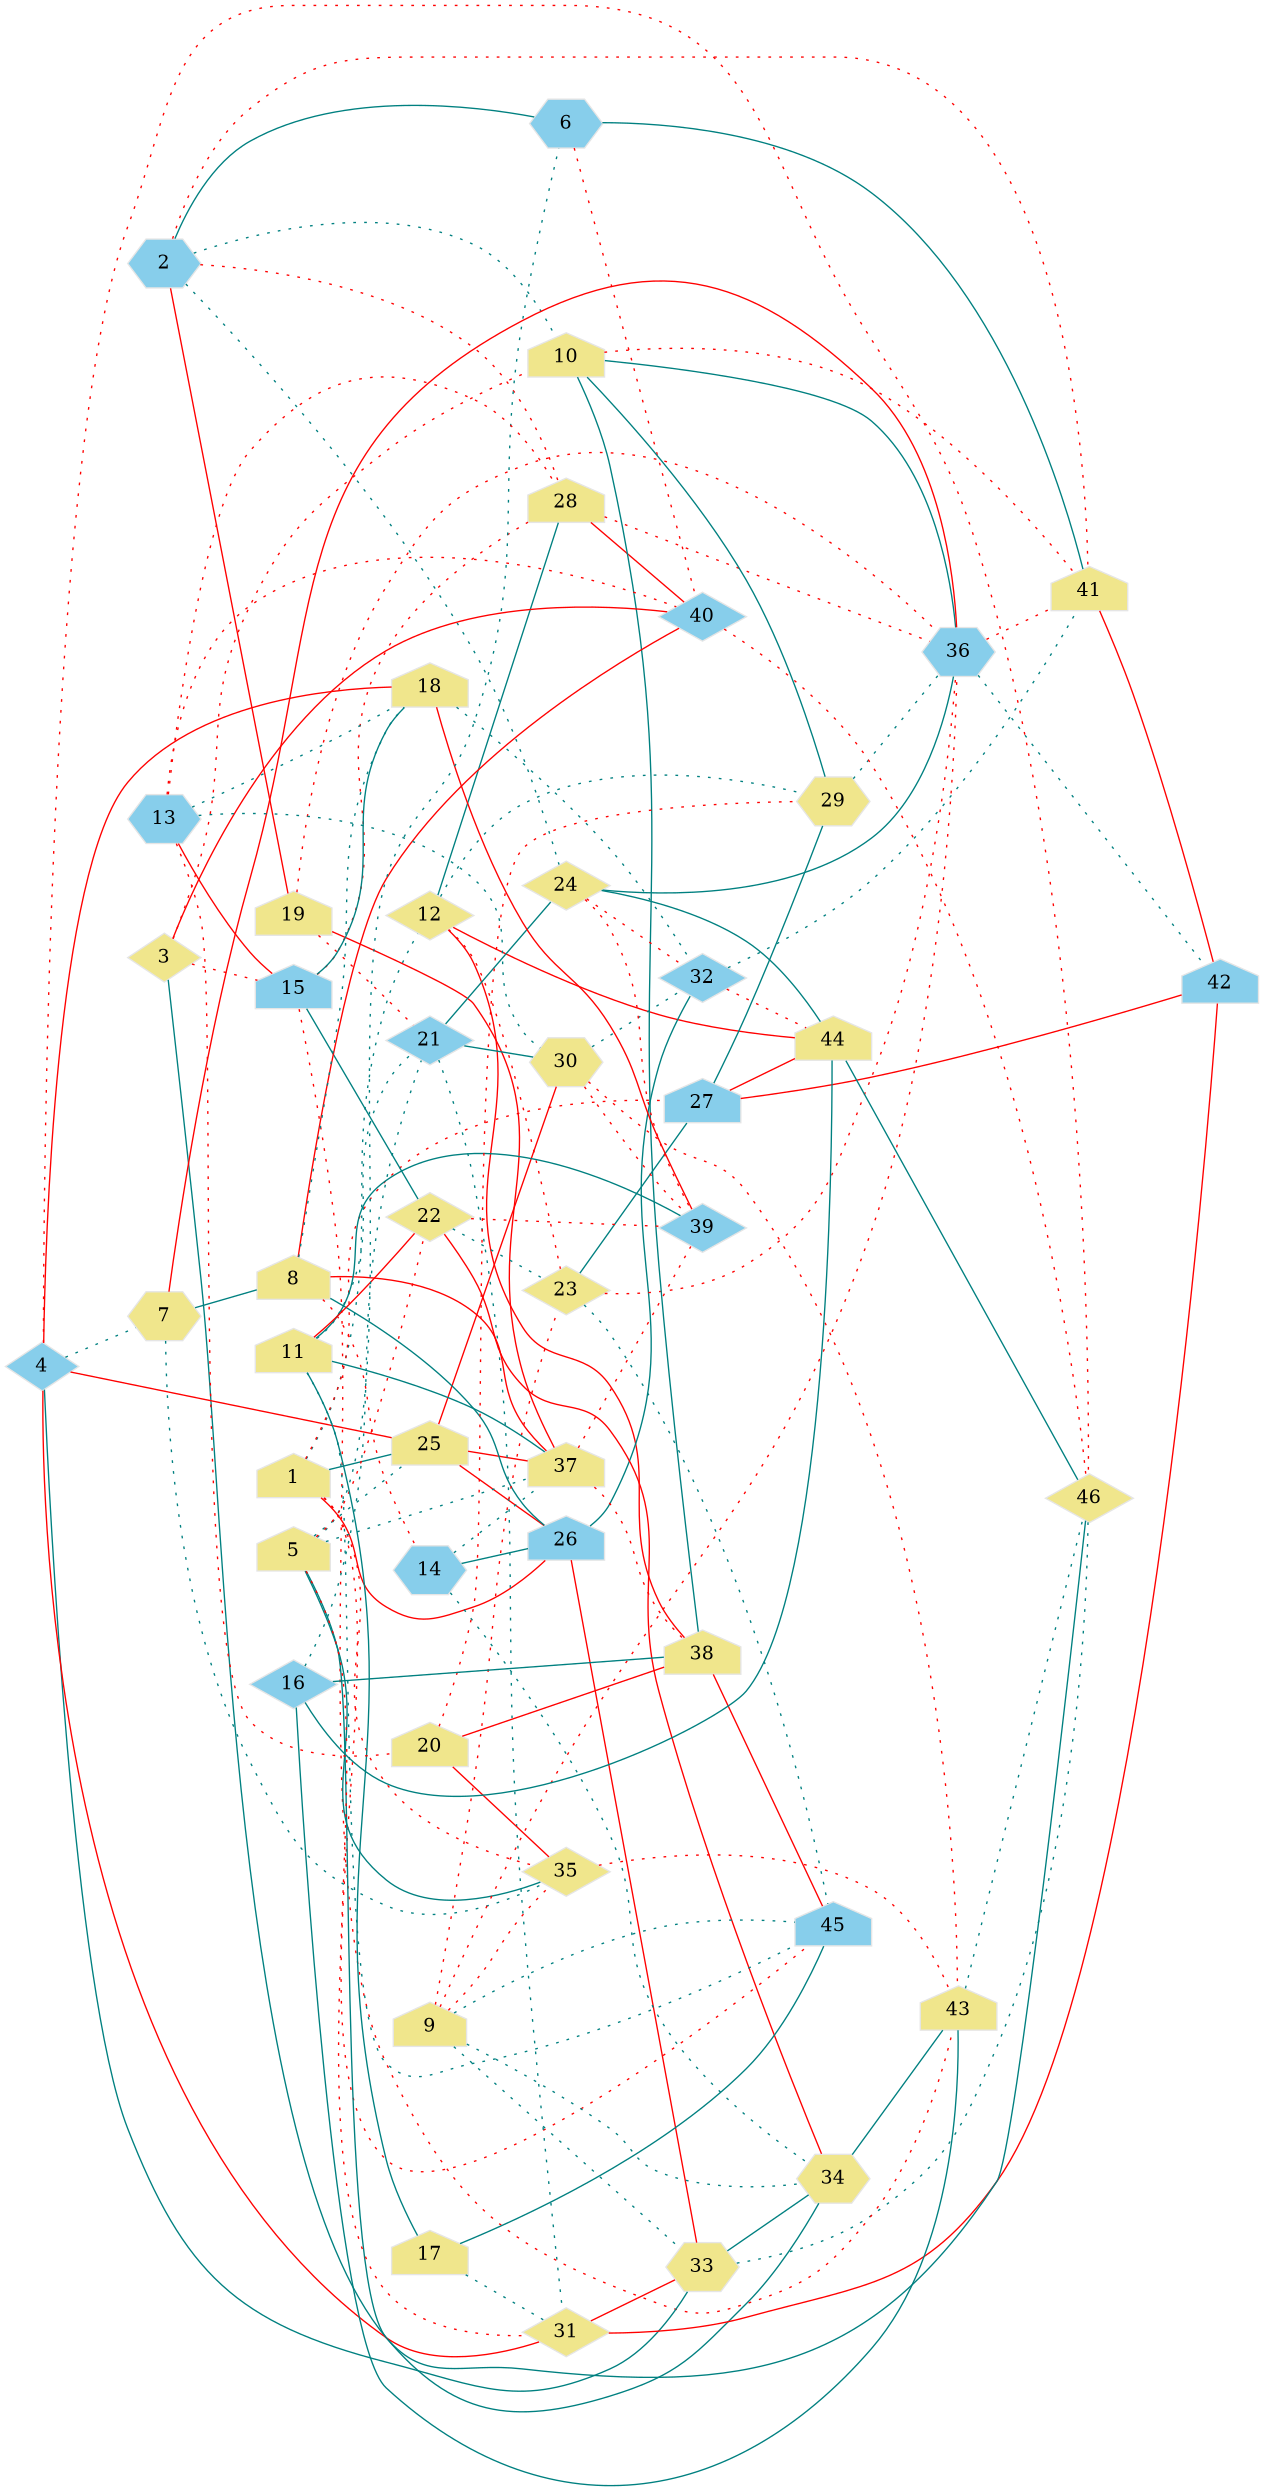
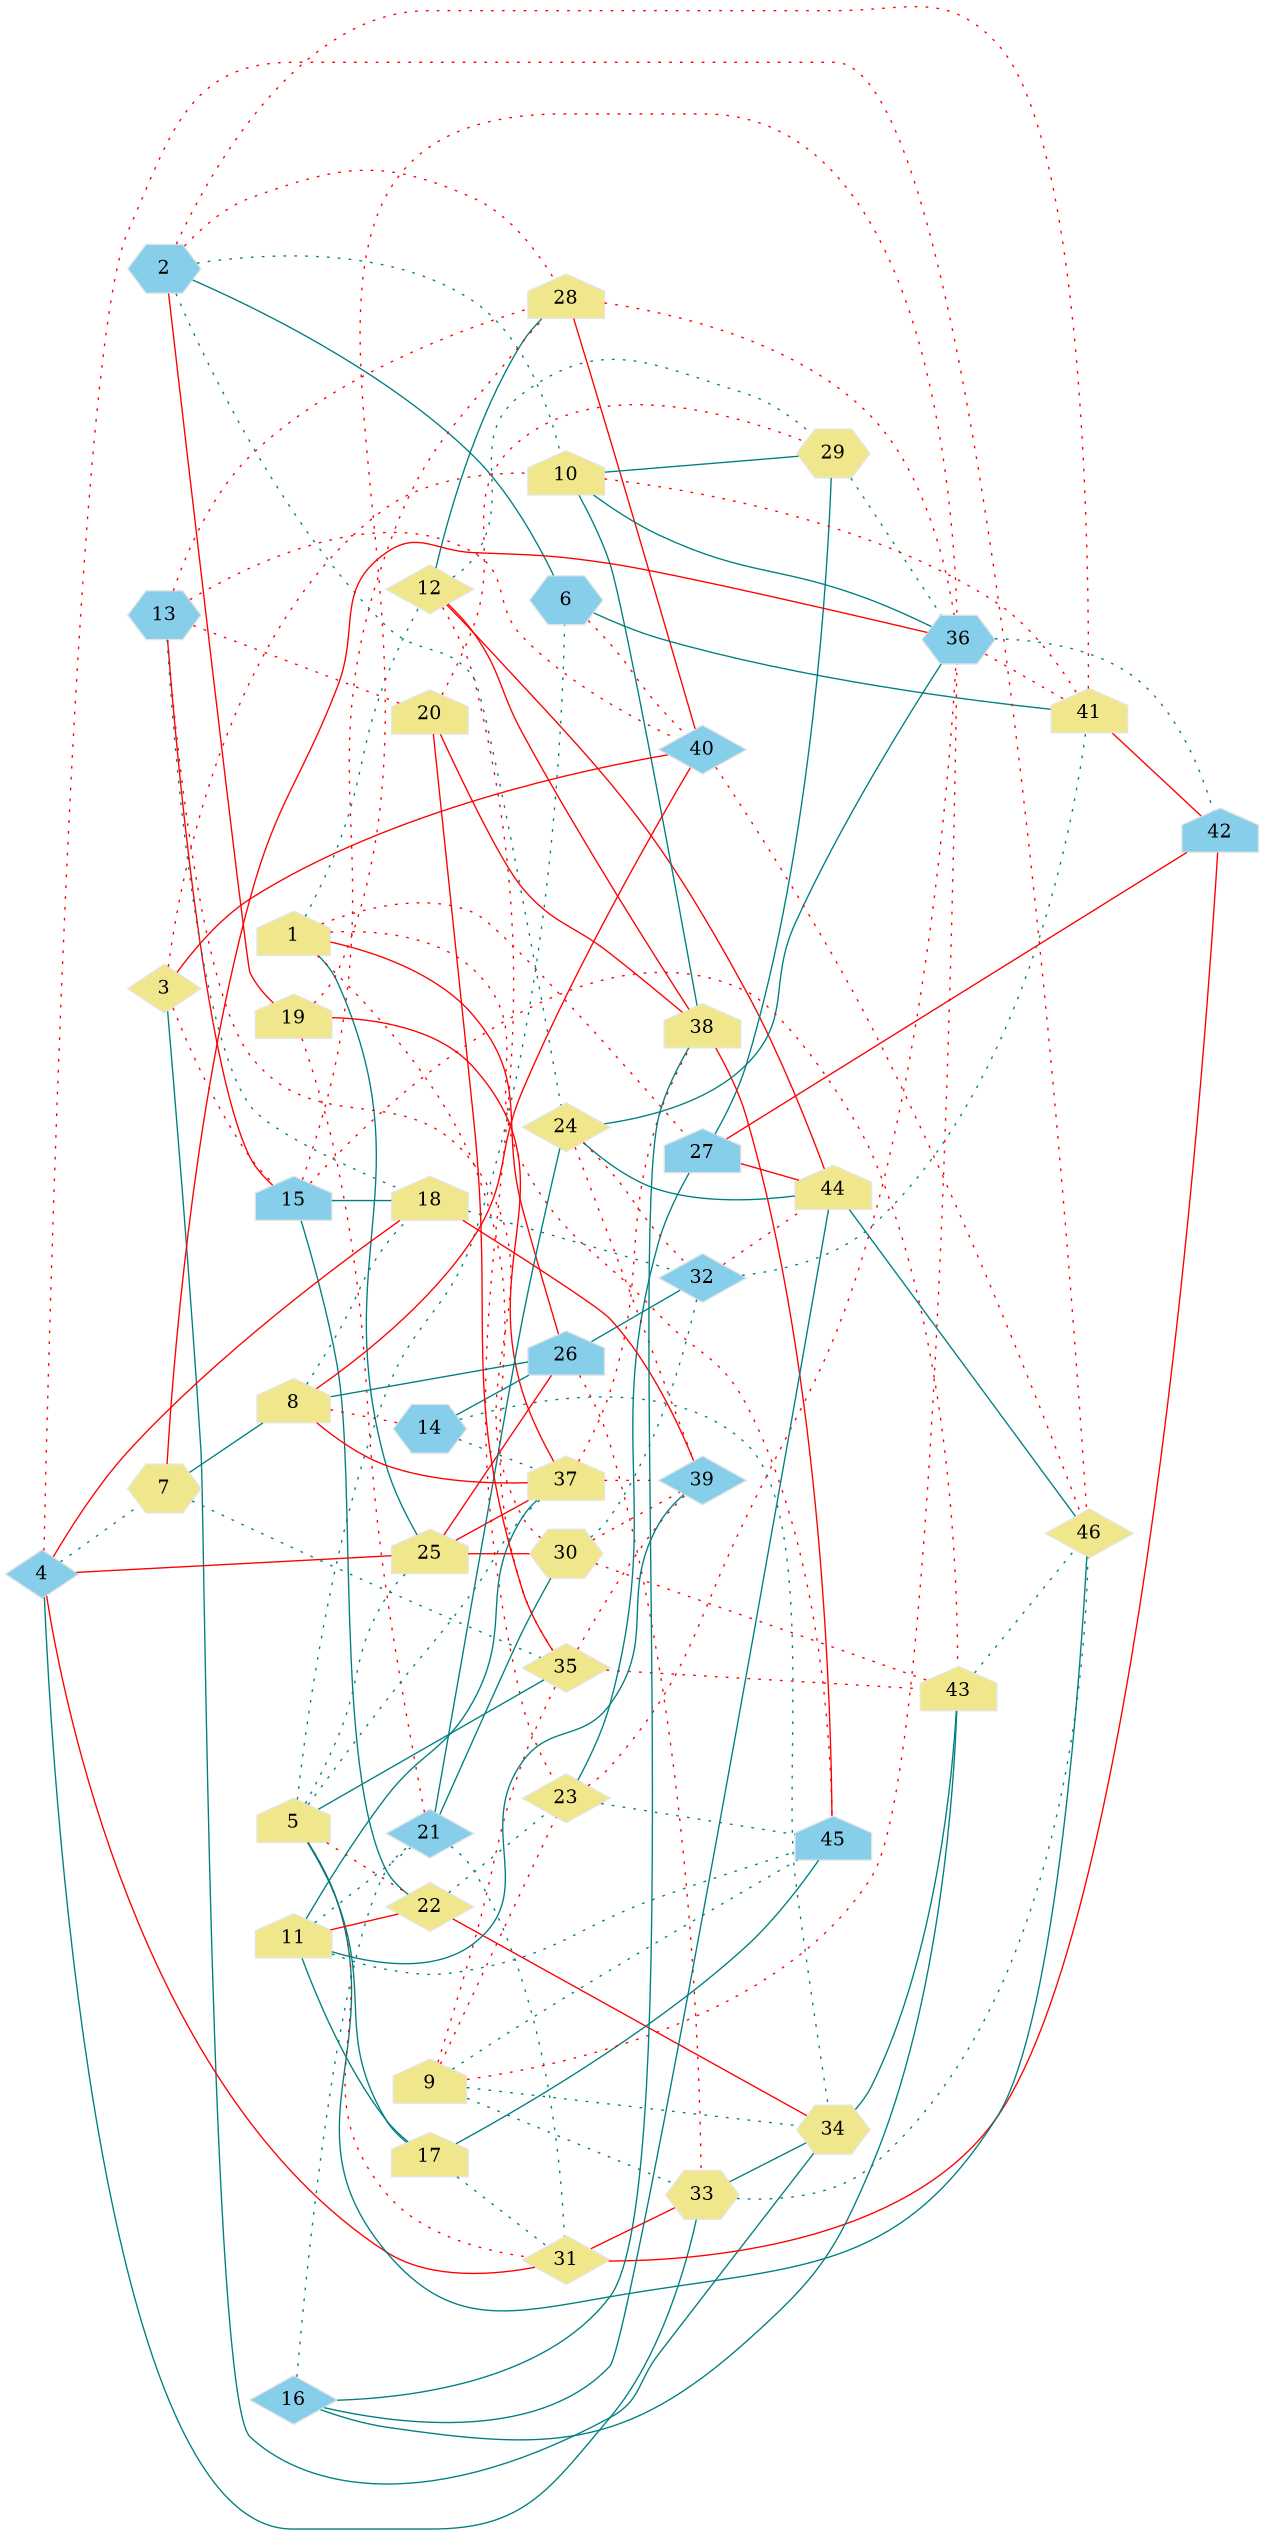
edge "13" -- "30": color teal -> red
edge "22" -- "39": now "35" -- "39"
edge "26" -- "33": style solid -> dotted
edge "5" -- "17": added
